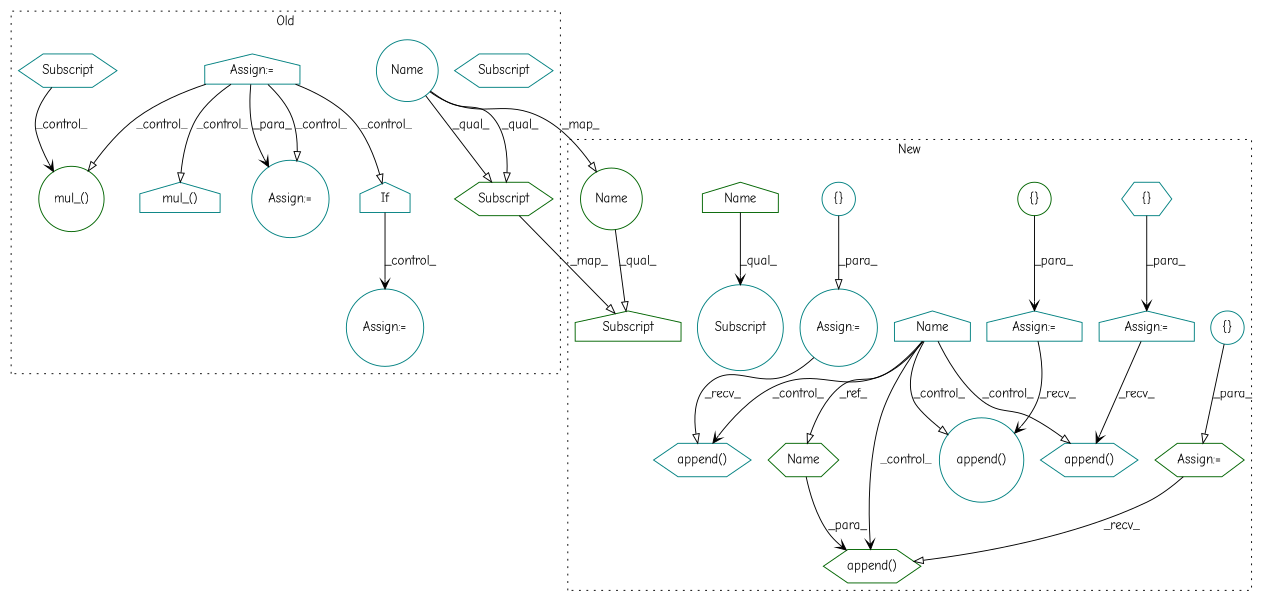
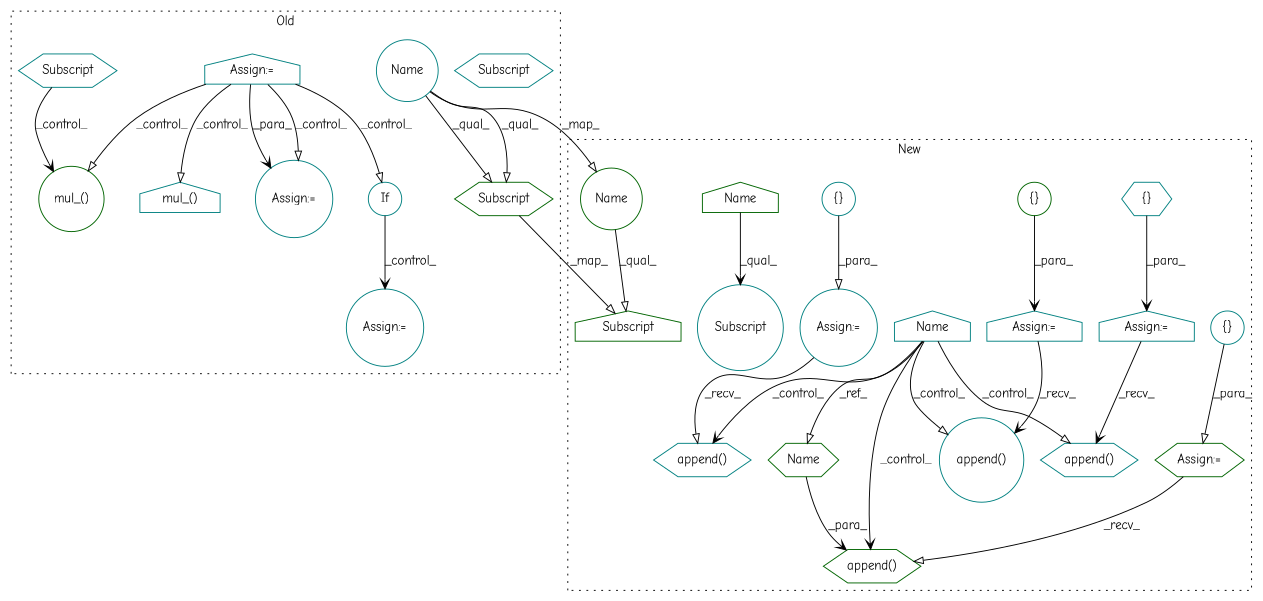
node "If": shape house -> circle
